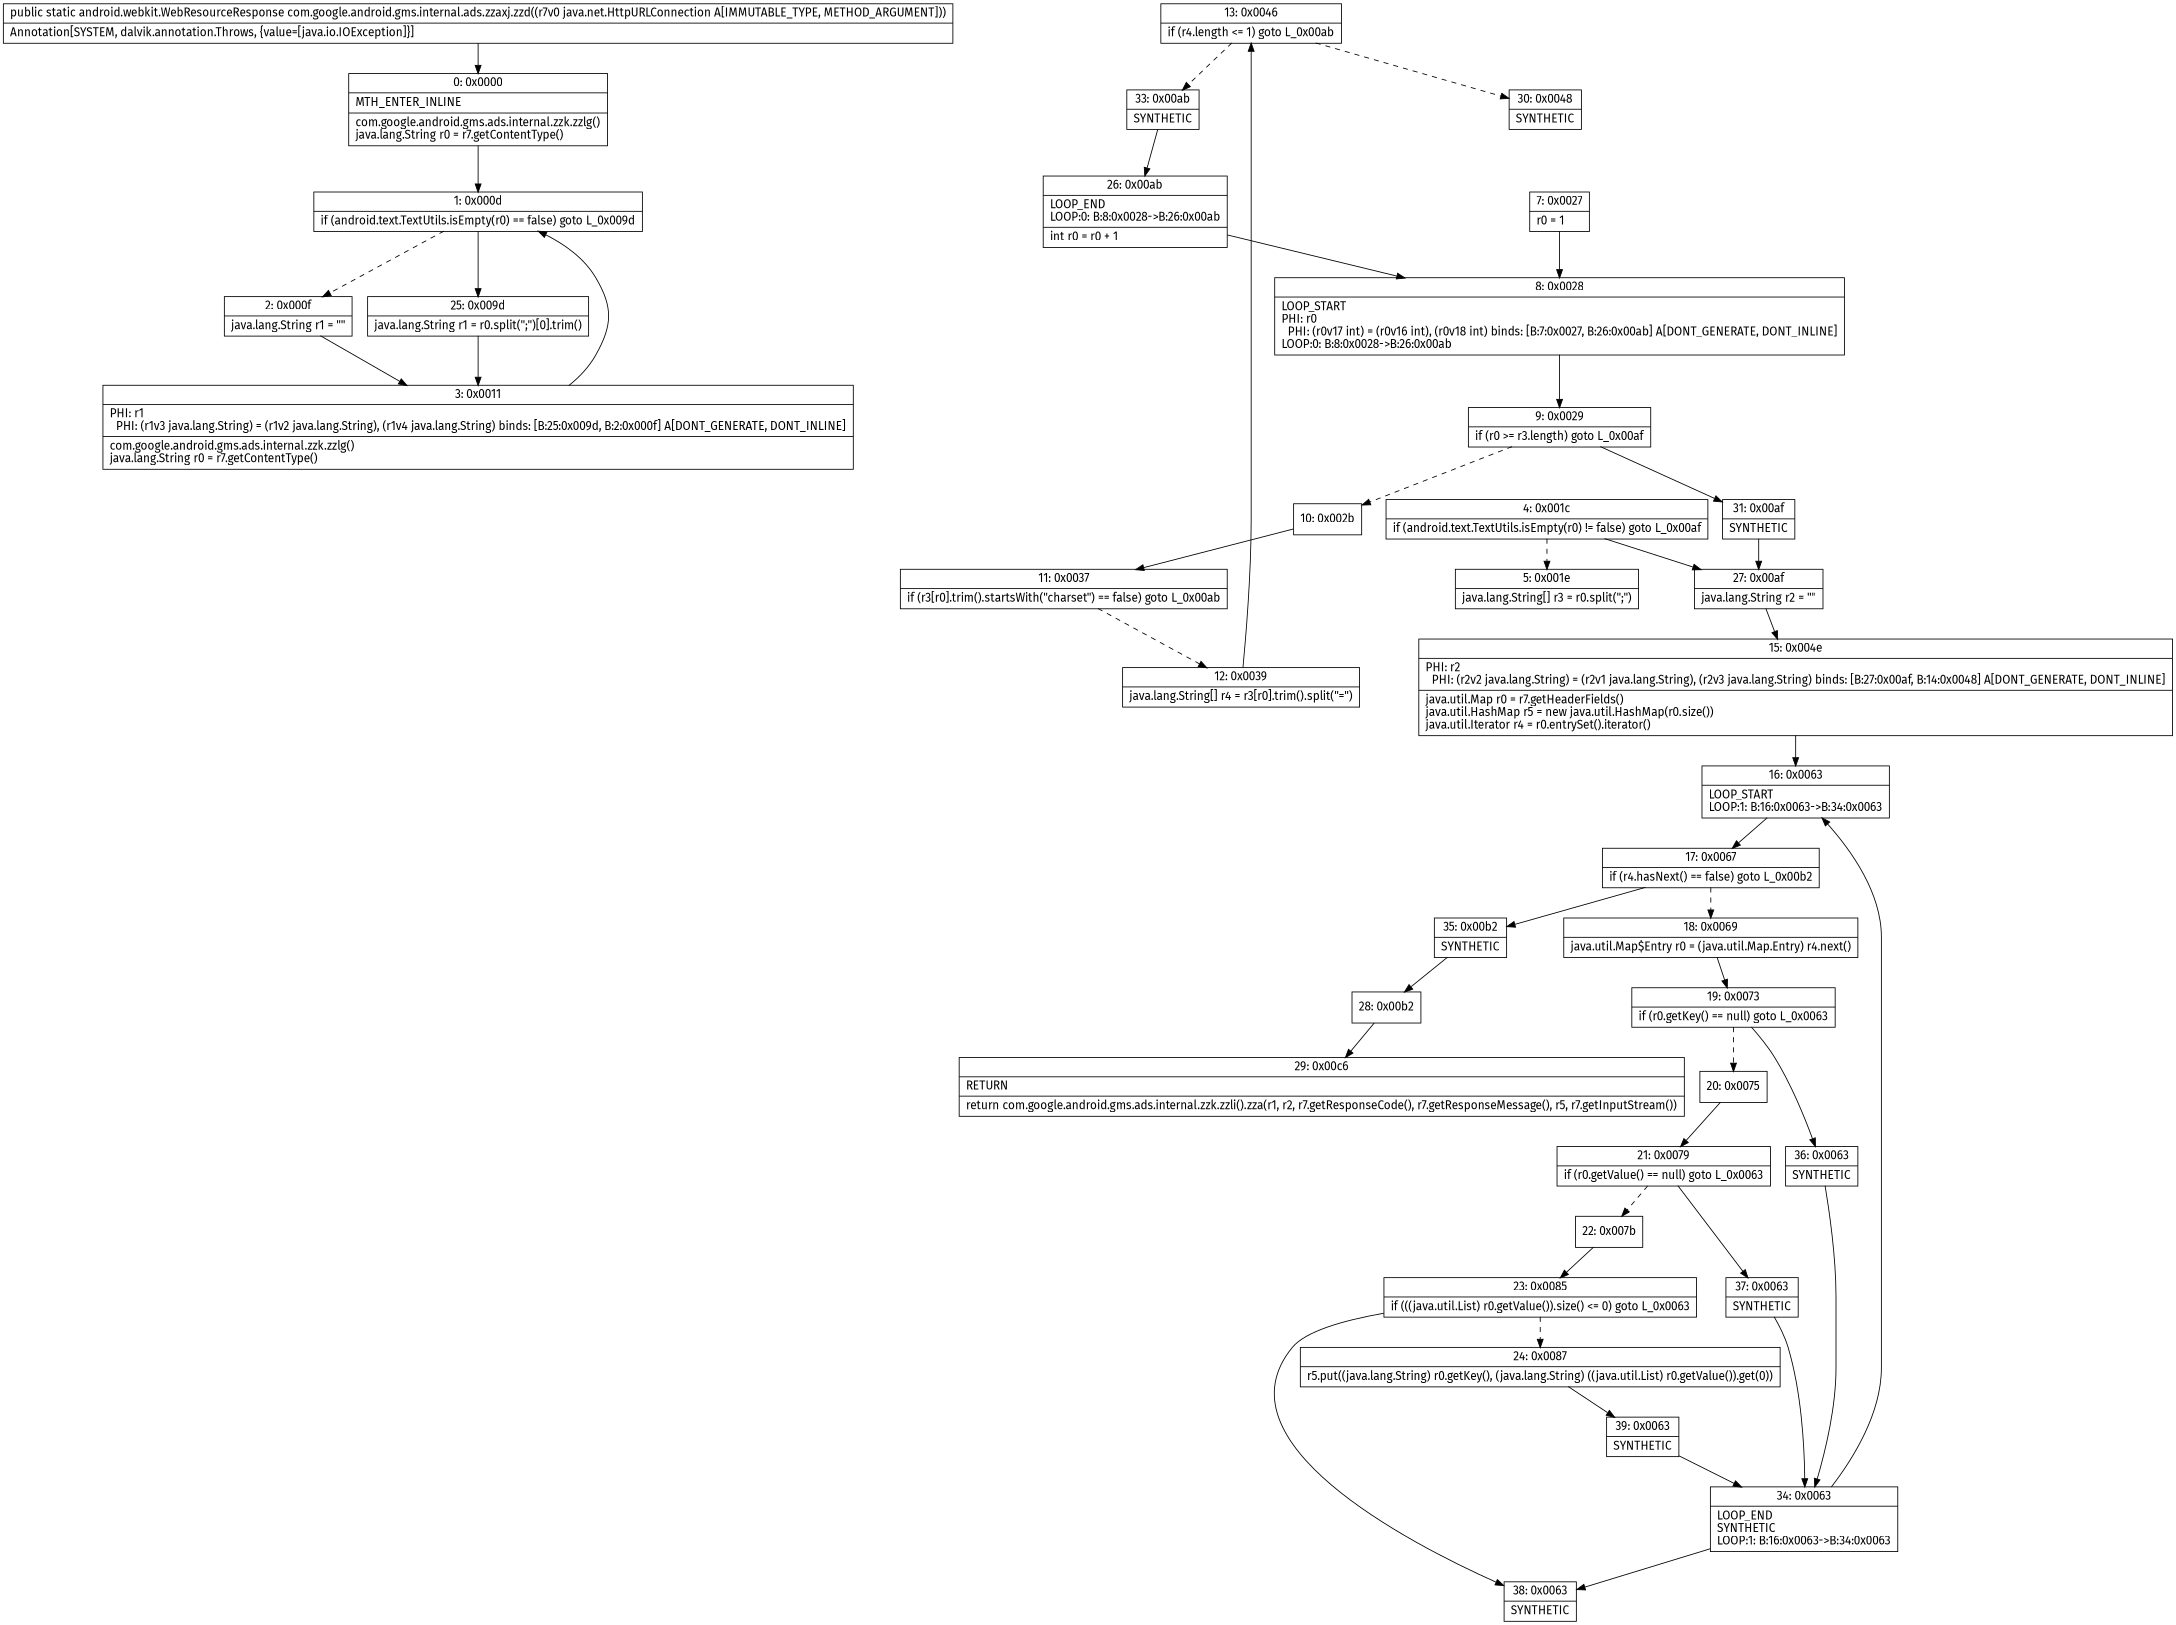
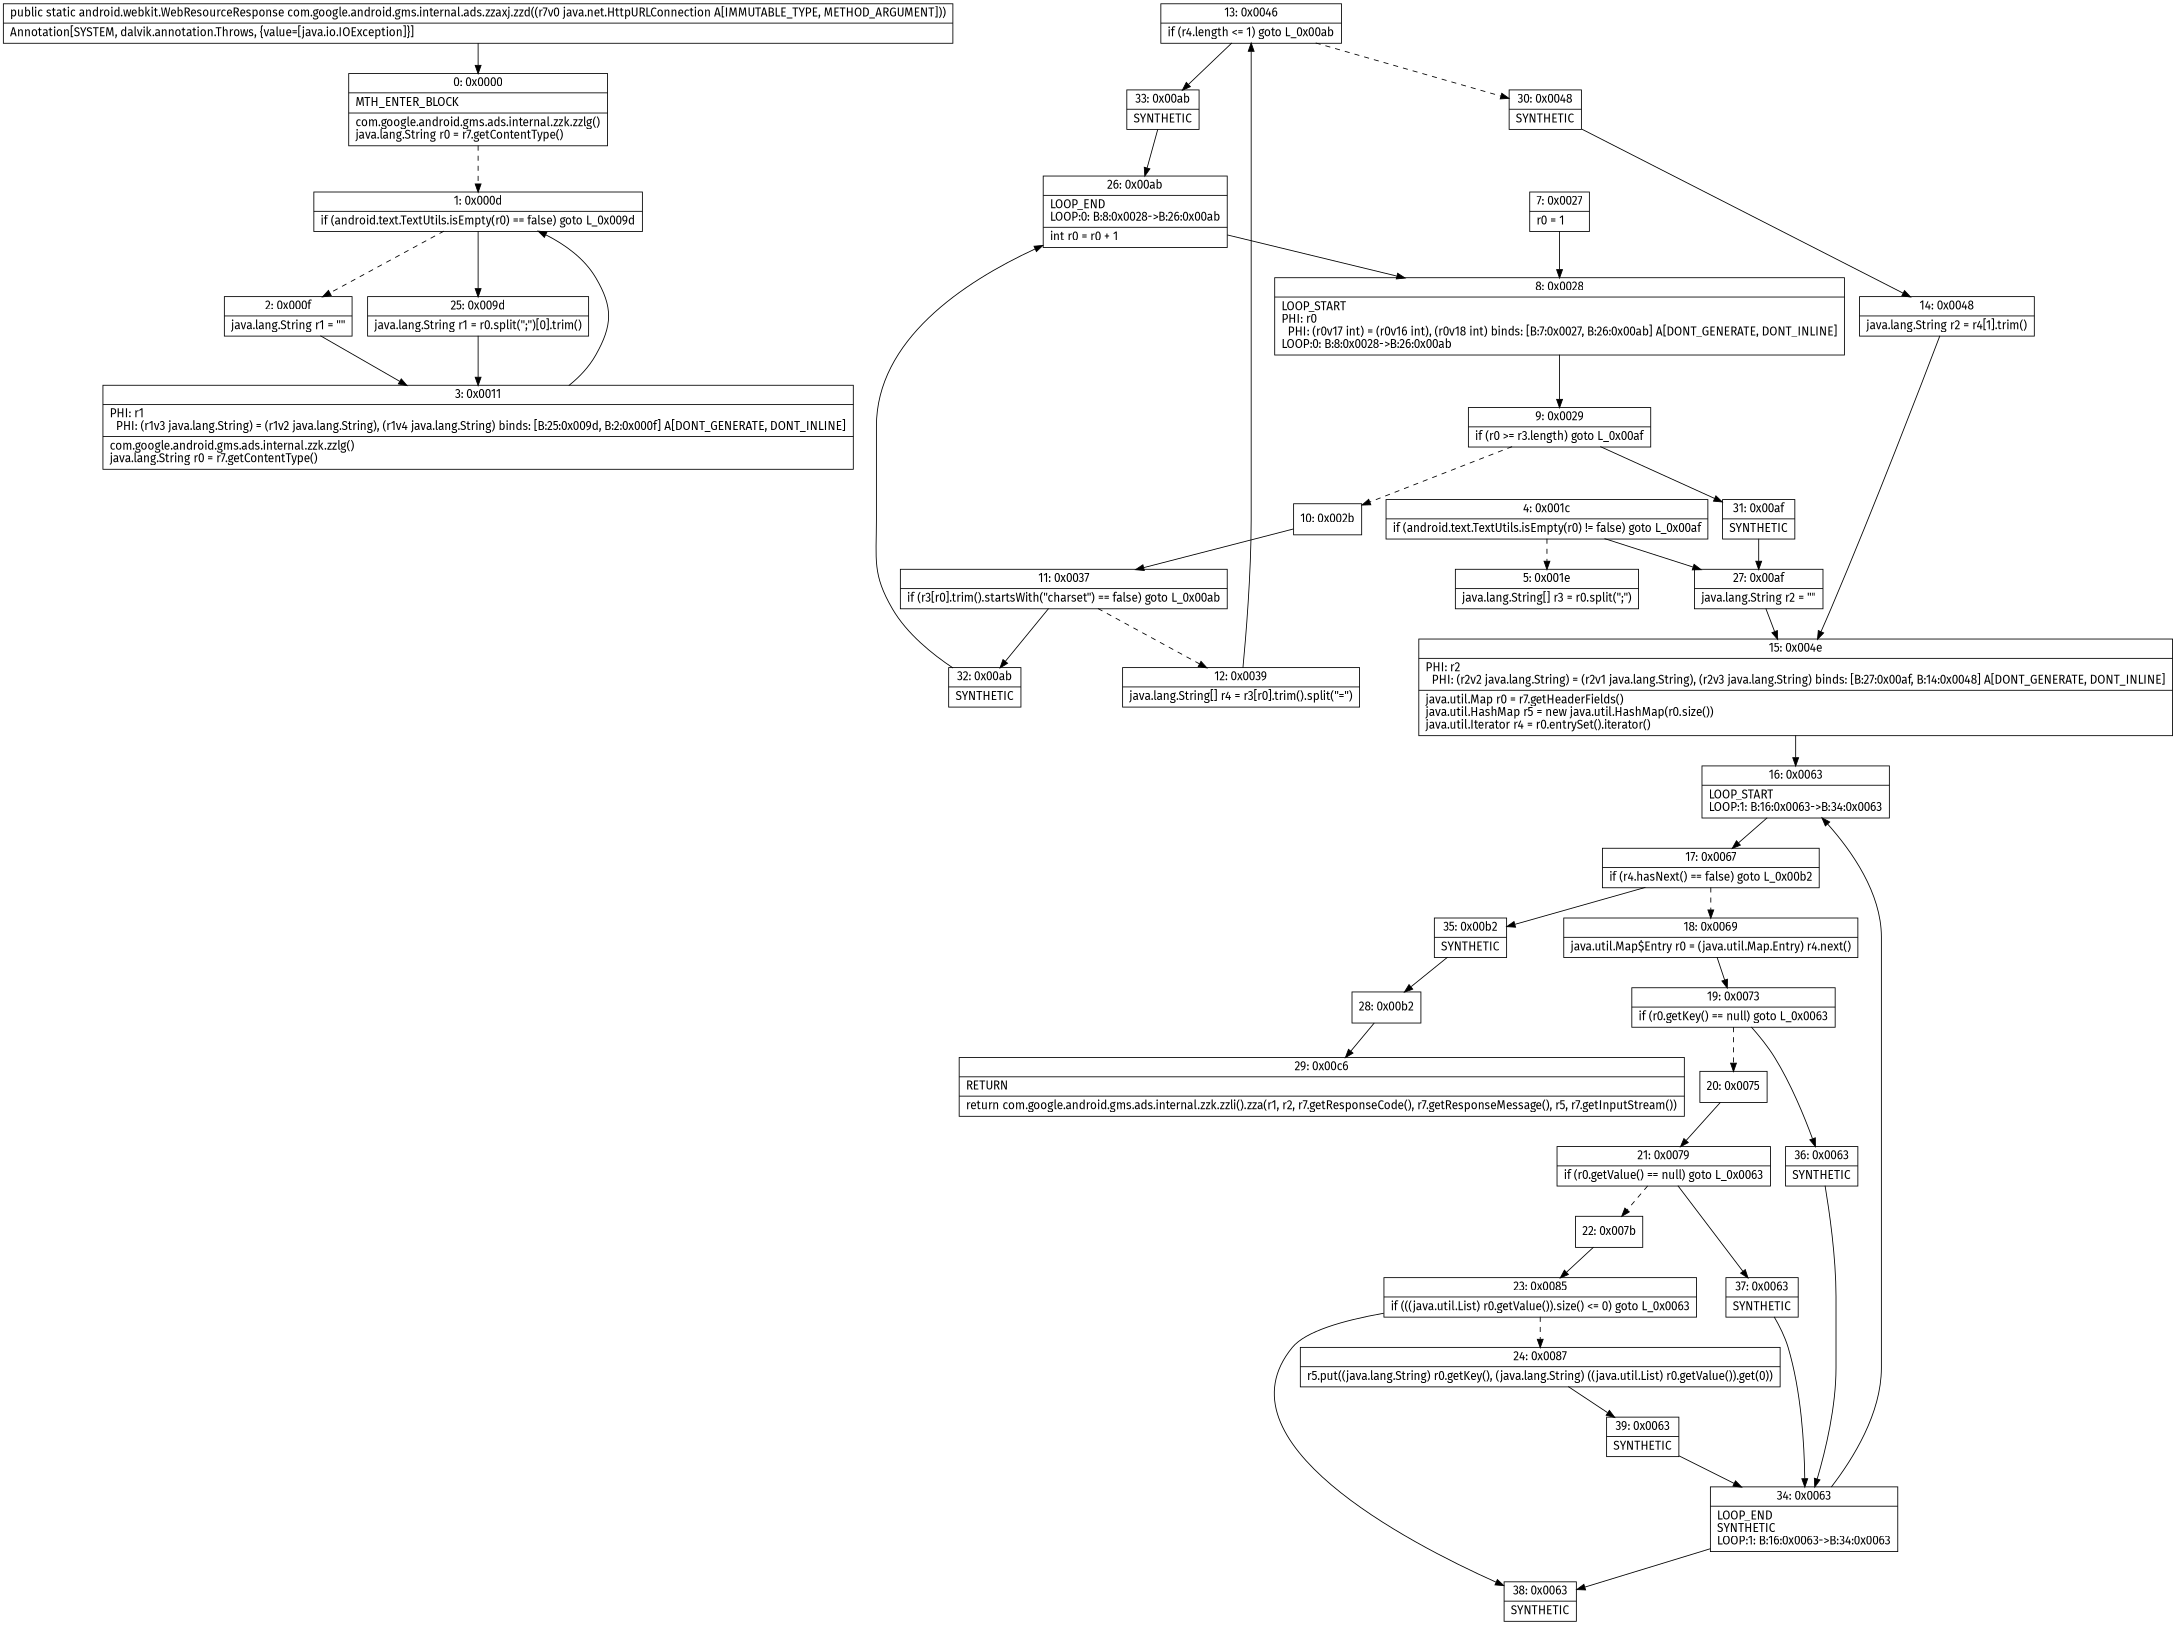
edge "13: 0x0046" -> "33: 0x00ab": style dashed -> solid
node "0: 0x0000": text "MTH_ENTER_INLINE" -> "MTH_ENTER_BLOCK"
edge "0: 0x0000" -> "1: 0x000d": style solid -> dashed
node "14: 0x0048": added
node "32: 0x00ab": added
